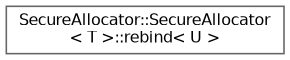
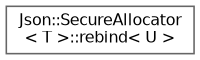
node "SecureAllocator::SecureAllocator < T >::rebind< U >": label "SecureAllocator::SecureAllocator < T >::rebind< U >" -> "Json::SecureAllocator < T >::rebind< U >"
